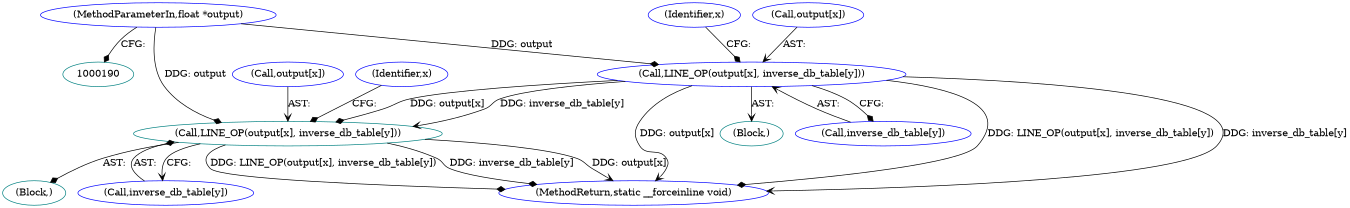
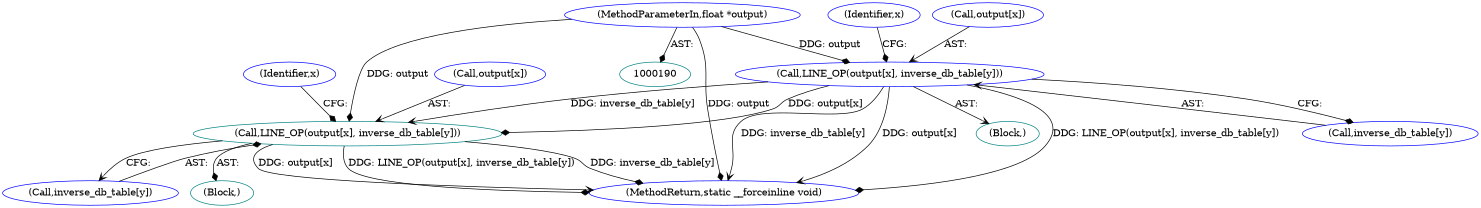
edge "(MethodParameterIn,float *output)" -> "1000190": label "CFG: " -> "AST: "
edge "(MethodParameterIn,float *output)" -> "(MethodReturn,static __forceinline void)": added, label "DDG: output"
